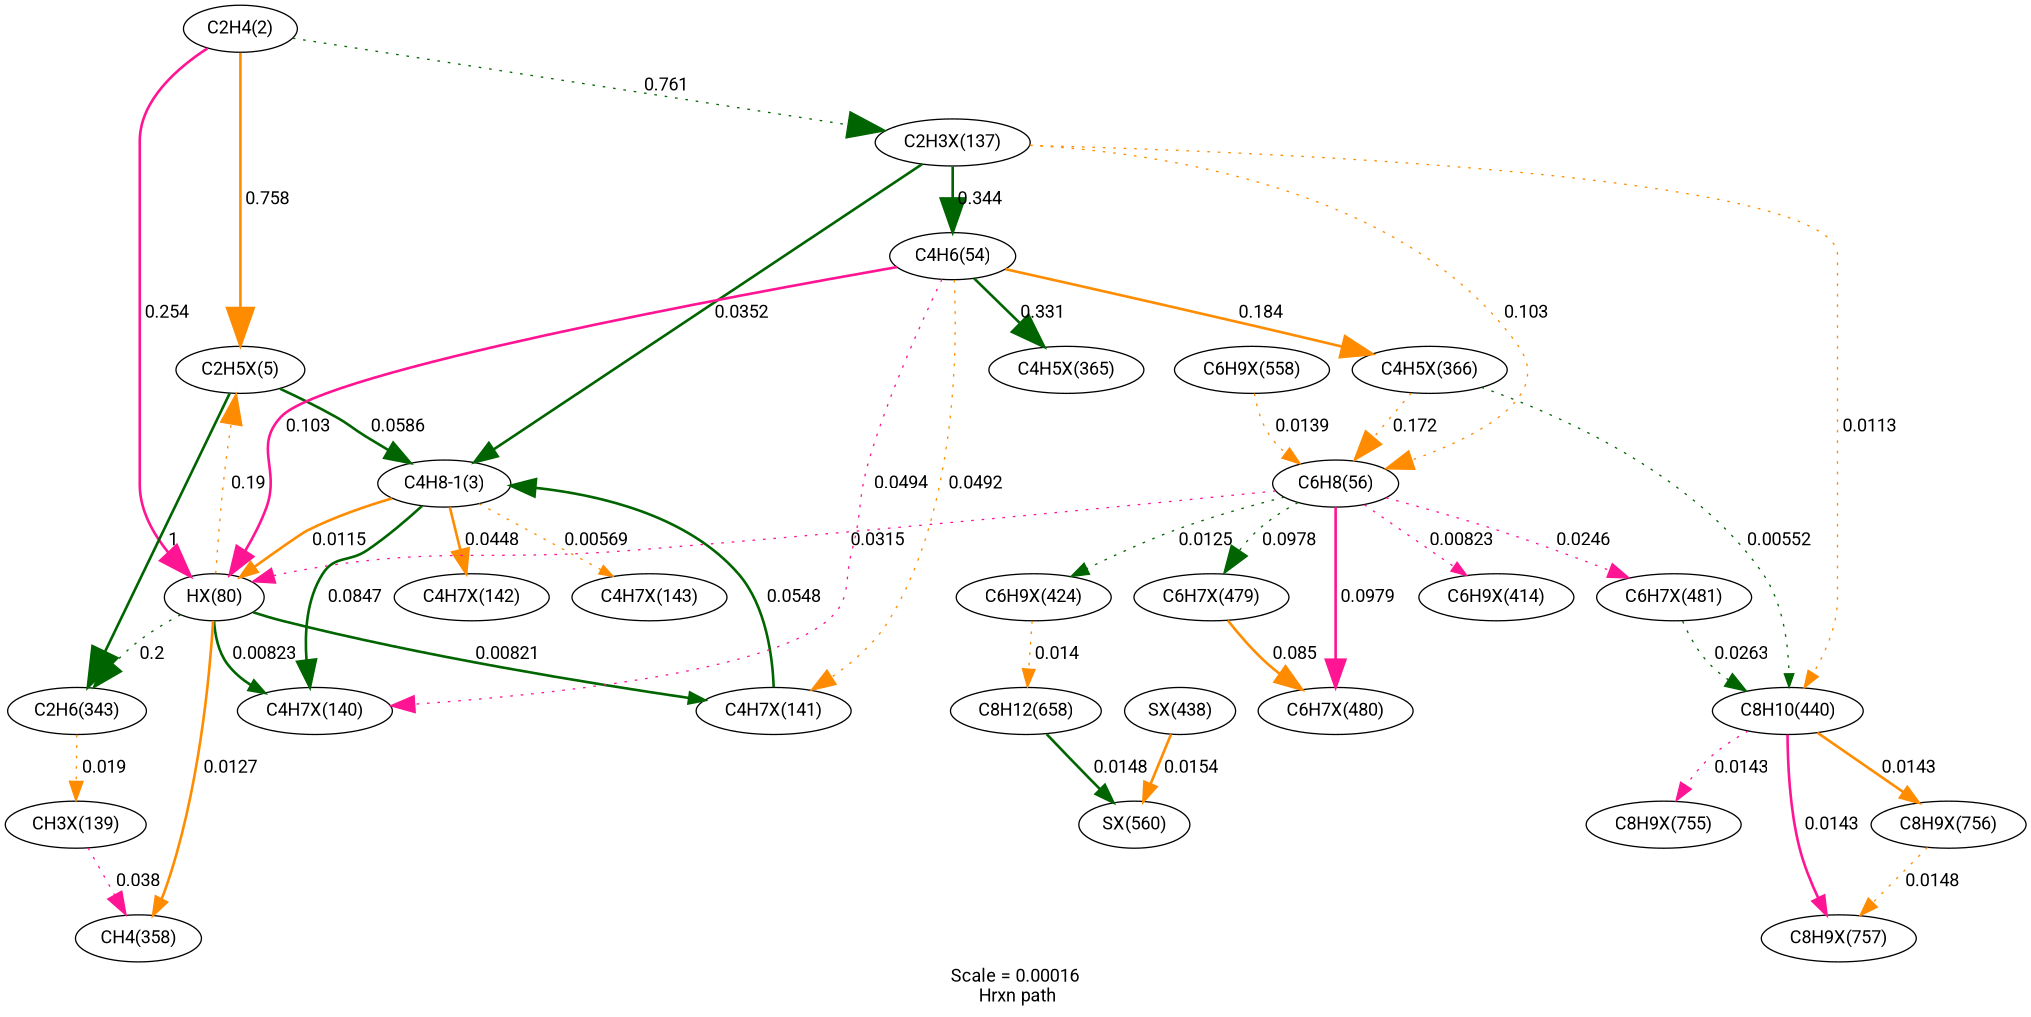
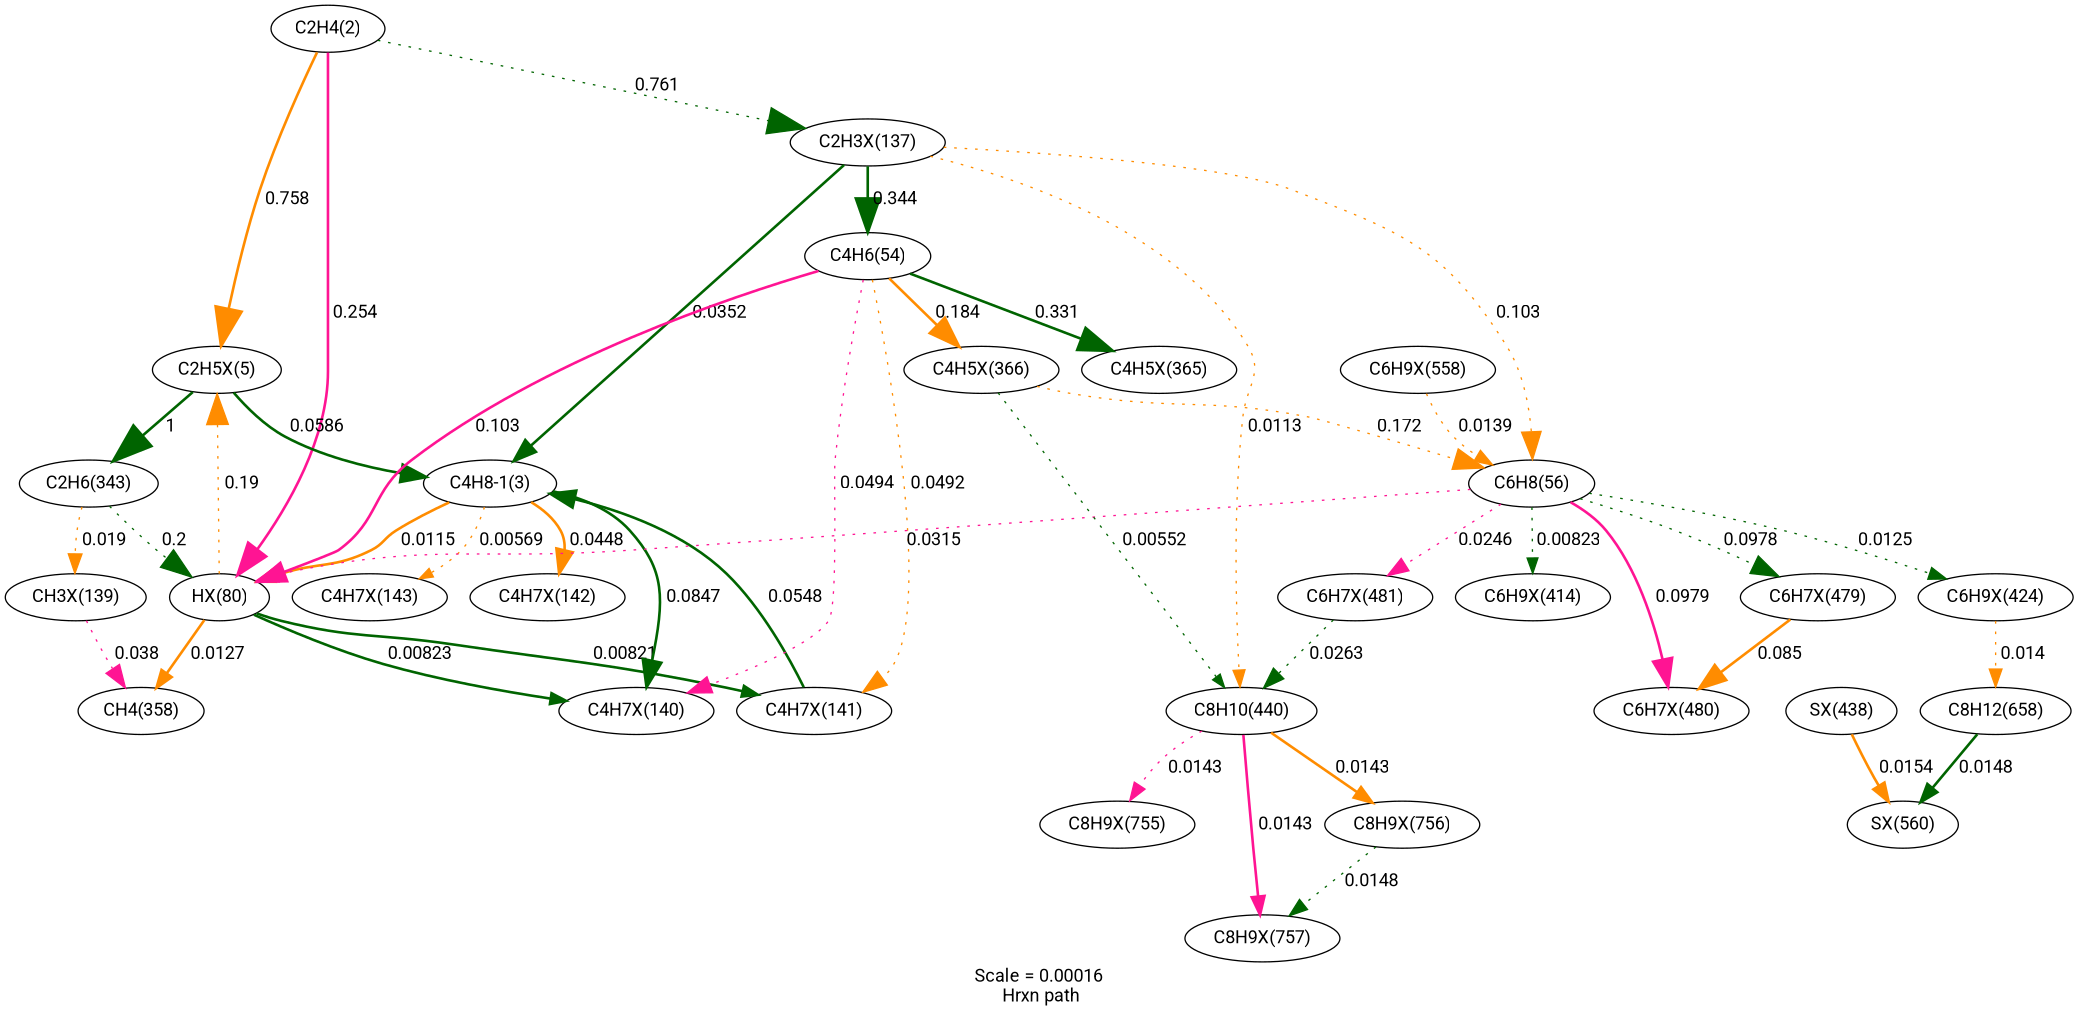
edge "C6H8(56)" -> "C6H9X(414)": color deeppink -> darkgreen
edge "HX(80)" -> "C2H6(343)": reversed
edge "C8H9X(756)" -> "C8H9X(757)": color darkorange -> darkgreen
